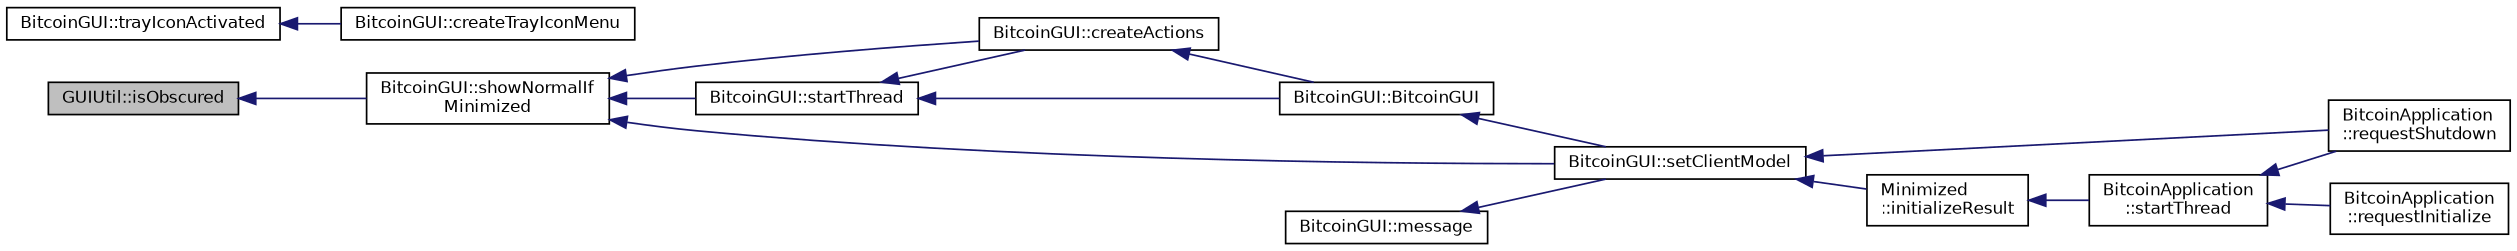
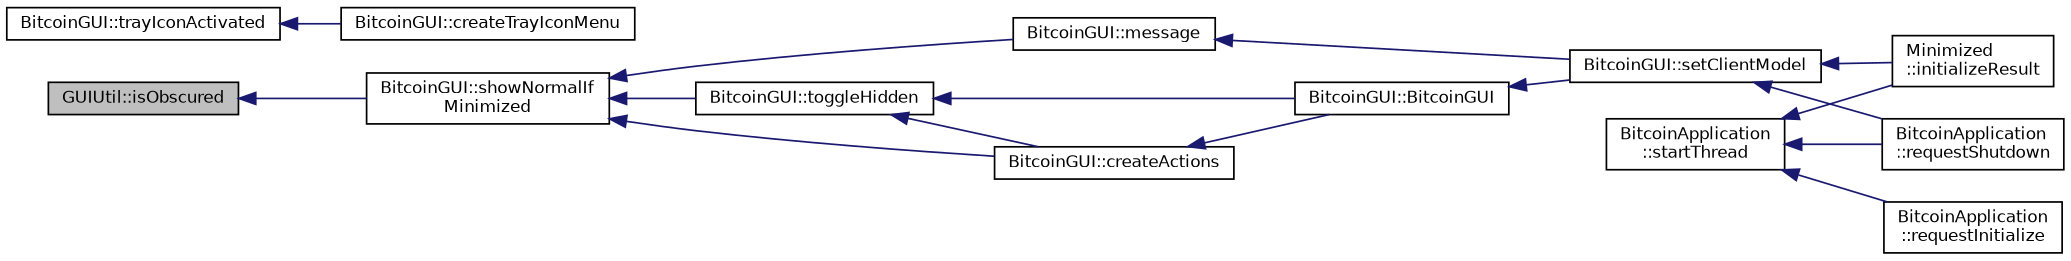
node "BitcoinGUI::startThread": label "BitcoinGUI::startThread" -> "BitcoinGUI::toggleHidden"
edge "BitcoinGUI::setClientModel" -> "BitcoinGUI::showNormalIf Minimized": now "BitcoinGUI::message" -> "BitcoinGUI::showNormalIf Minimized"
edge "BitcoinApplication ::startThread" -> "Minimized ::initializeResult": reversed
